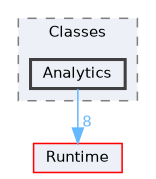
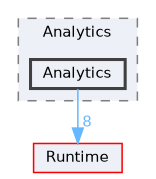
cluster "Classes": label "Classes" -> "Analytics"
